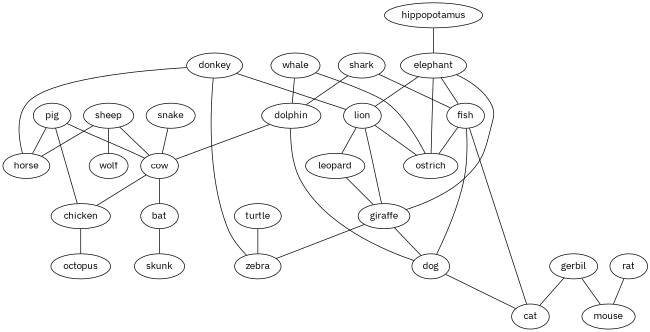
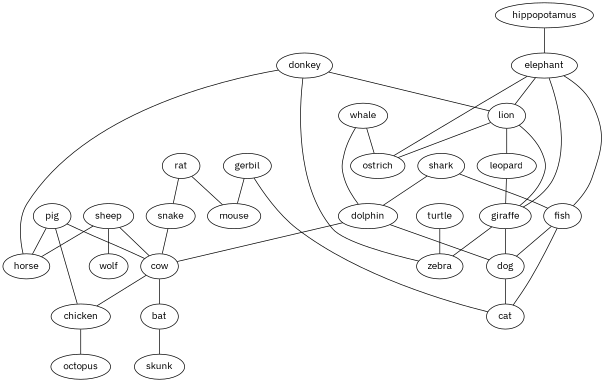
edge "fish" -- "ostrich": removed
edge "rat" -- "snake": added
